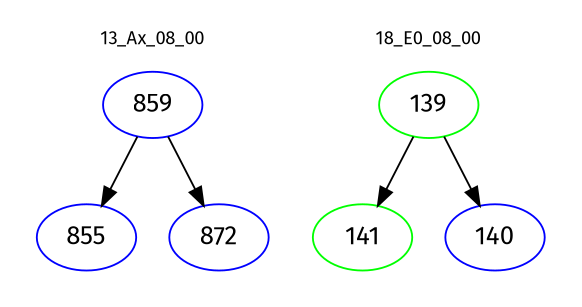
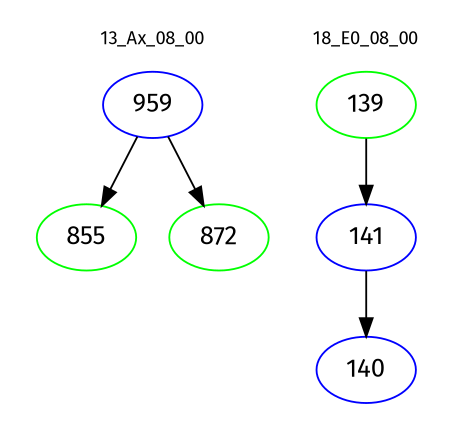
node "859": label "859" -> "959"
edge "139" -> "140": now "141" -> "140"
node "855": color blue -> green
node "872": color blue -> green
node "141": color green -> blue
